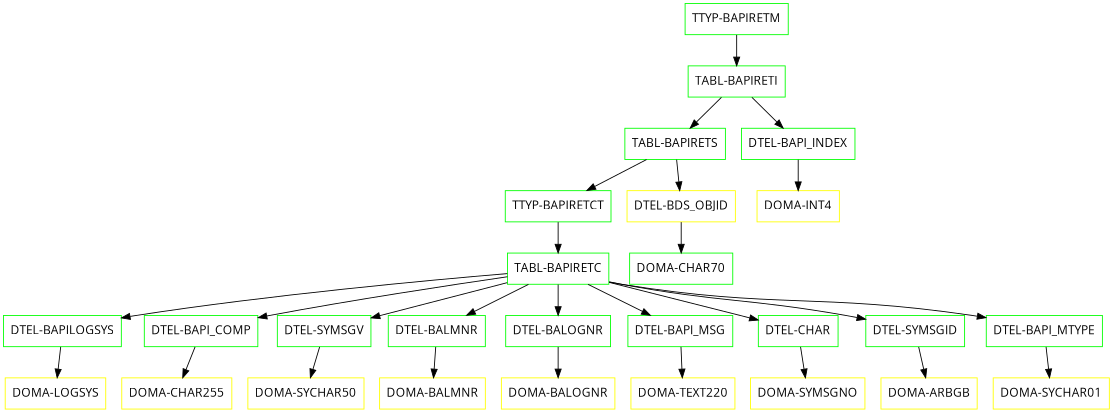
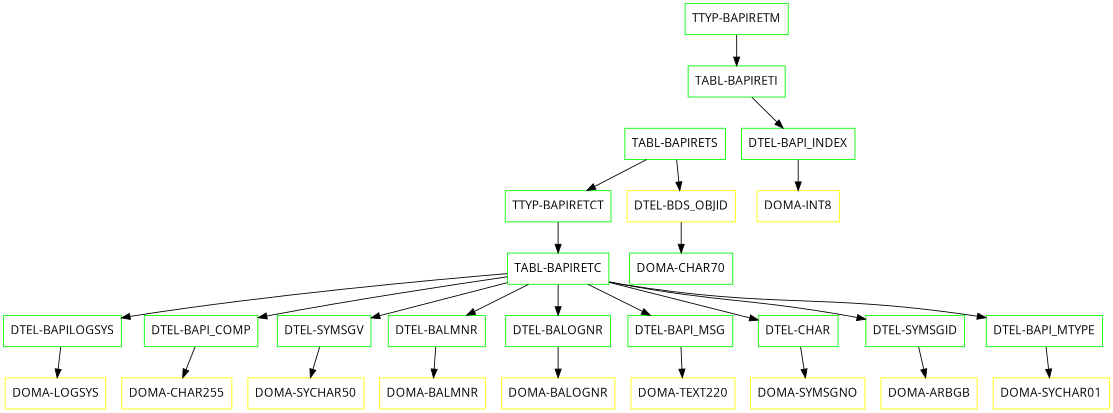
edge "TABL-BAPIRETI" -> "TABL-BAPIRETS": removed
node "DOMA-INT4": label "DOMA-INT4" -> "DOMA-INT8"
